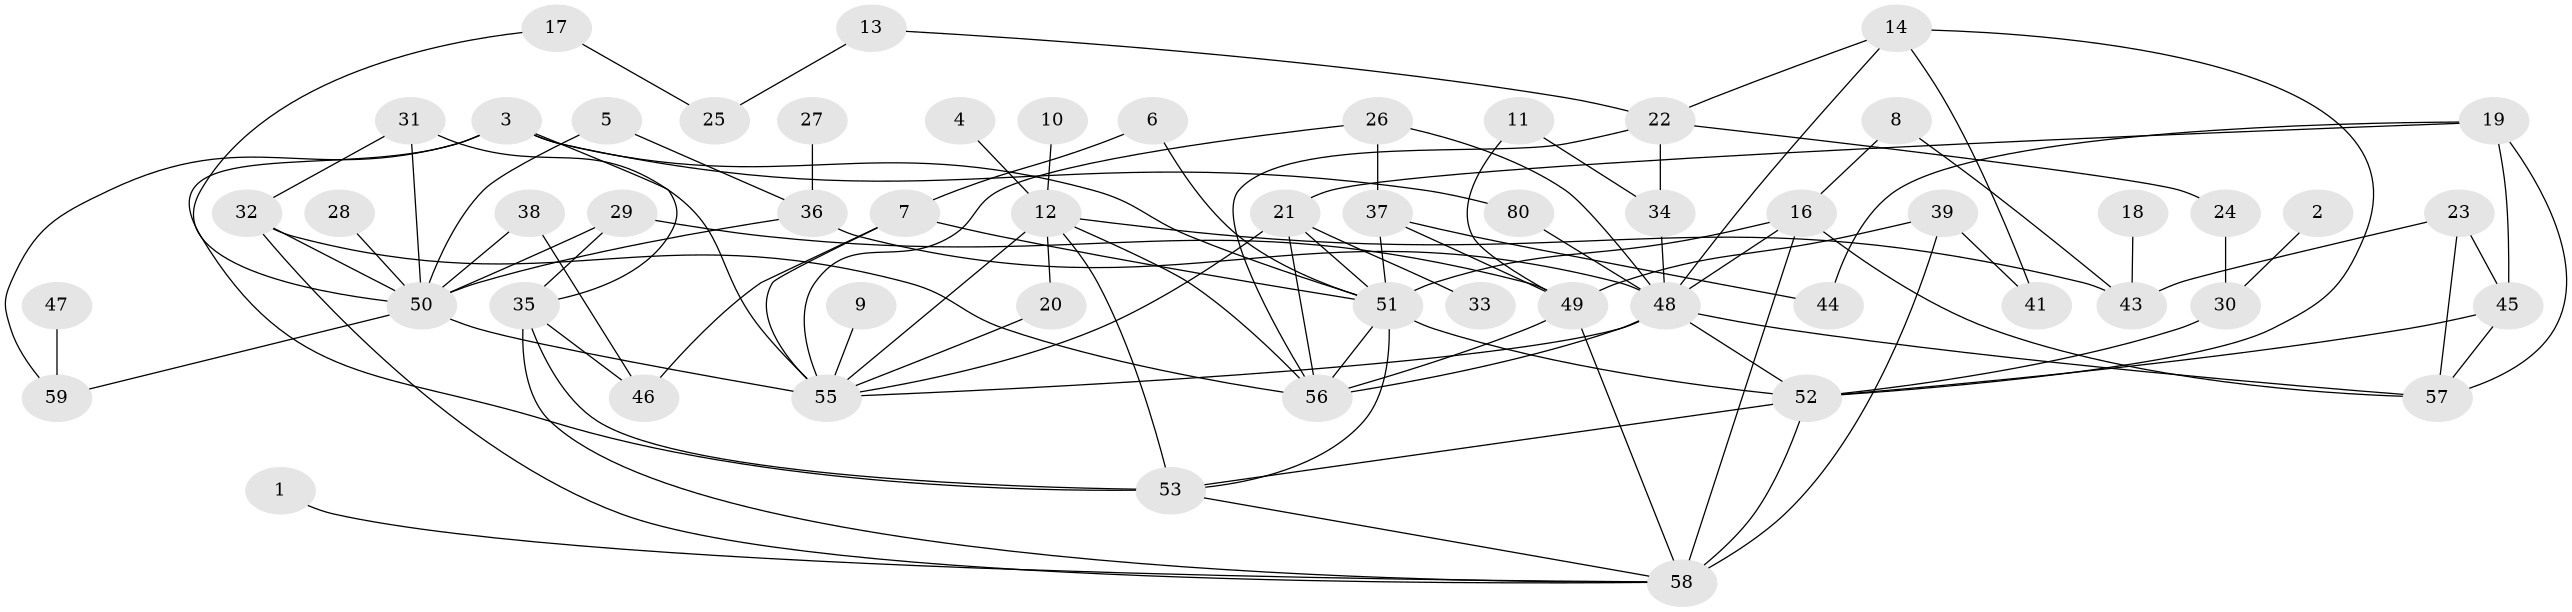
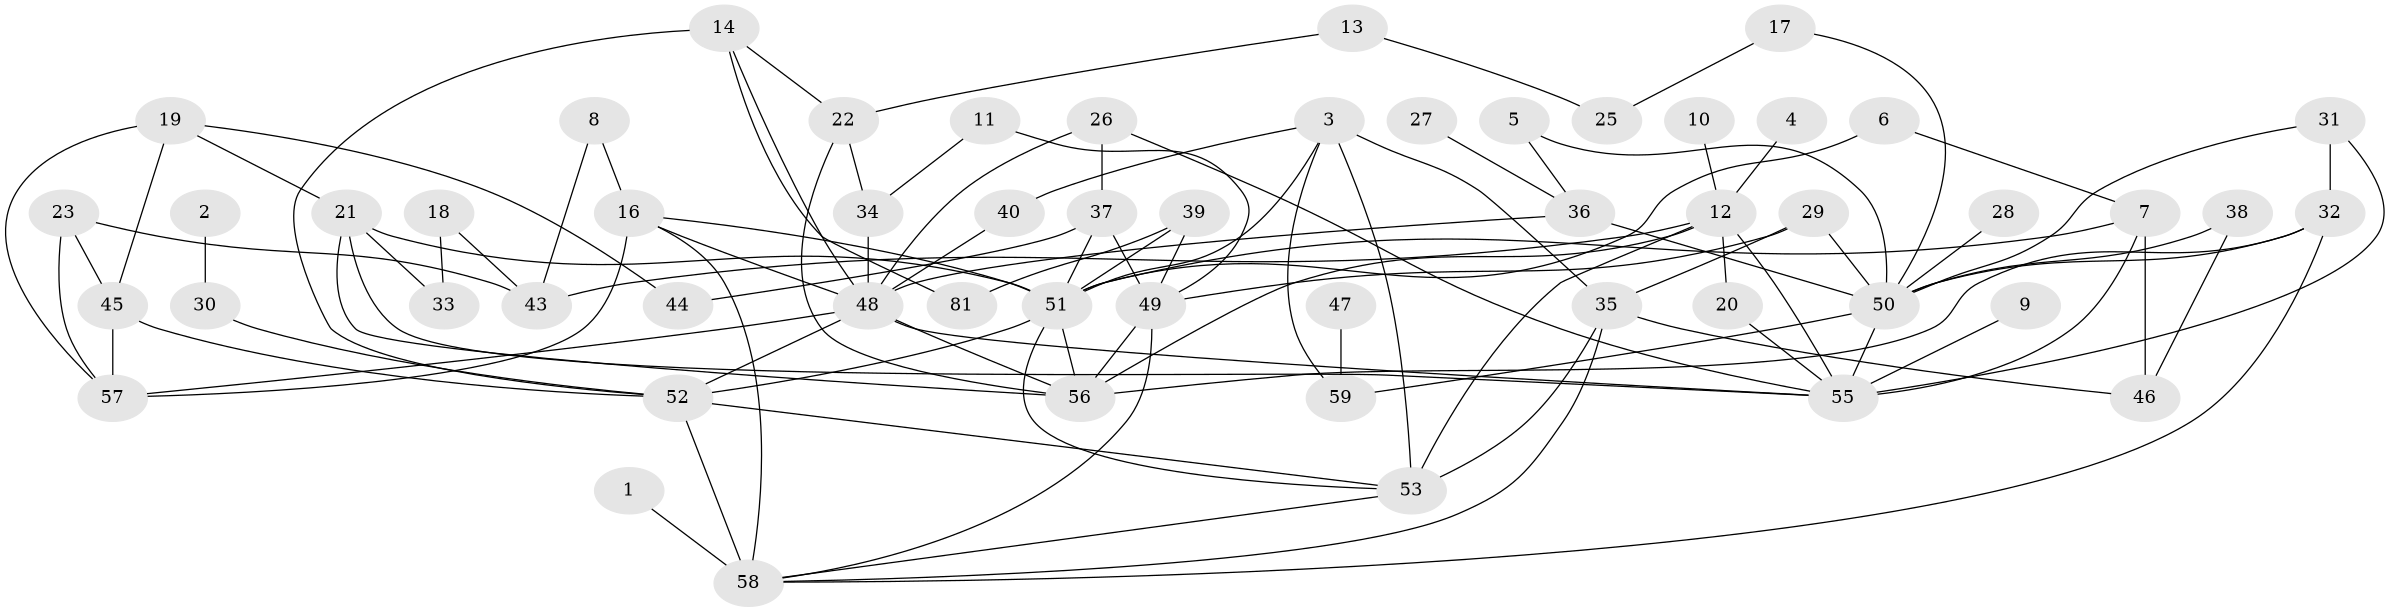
node "80": label "80" -> "40"
node "24": removed
edge "18" -- "33": added
node "41": label "41" -> "81"
edge "39" -- "58": now "39" -- "51"
